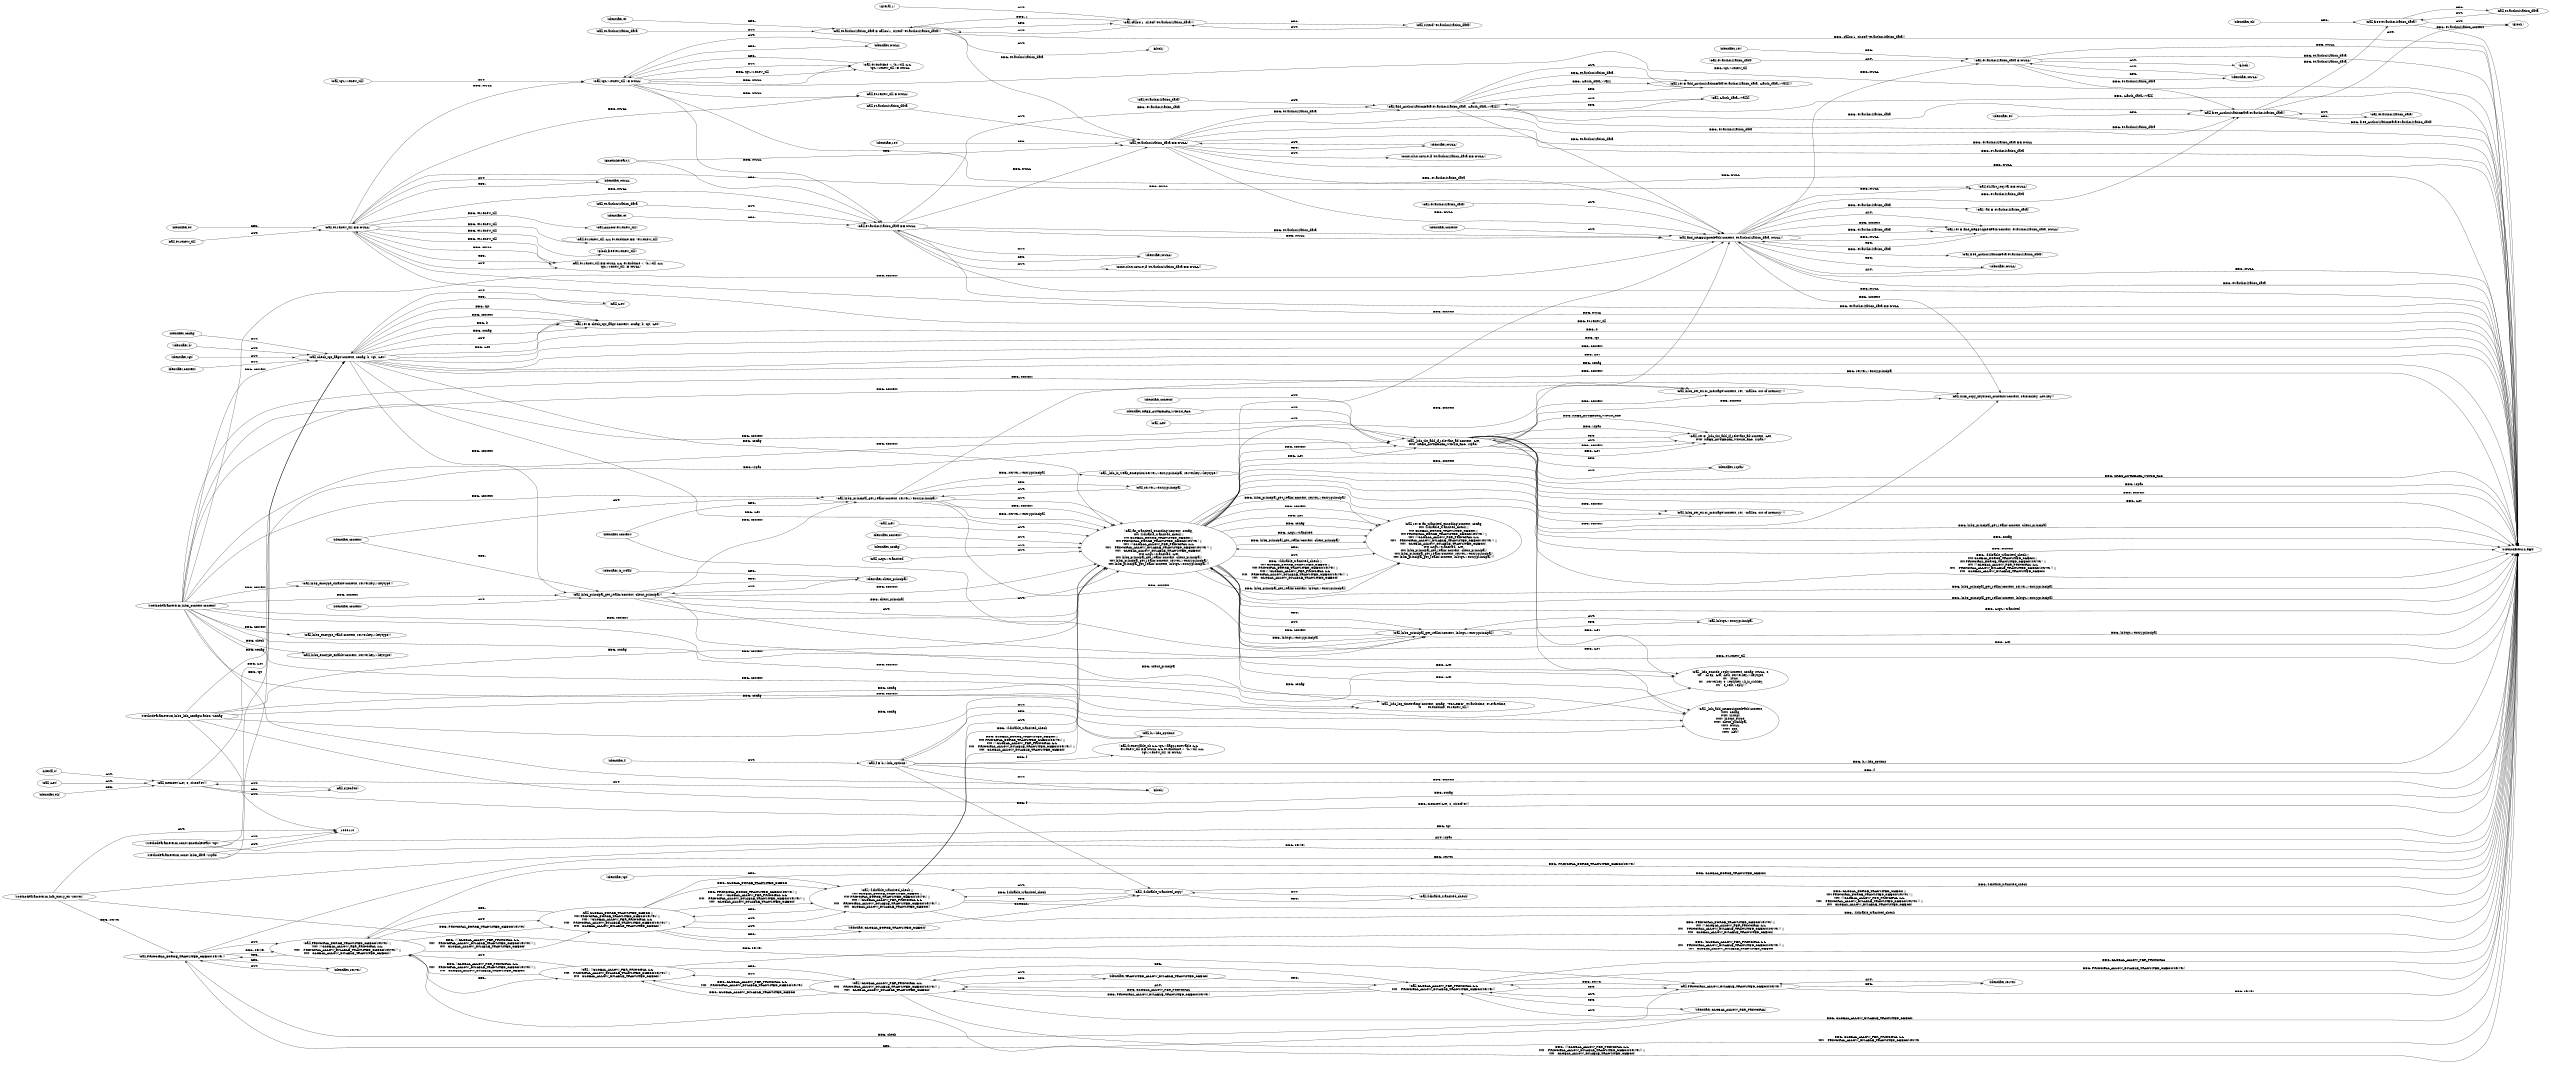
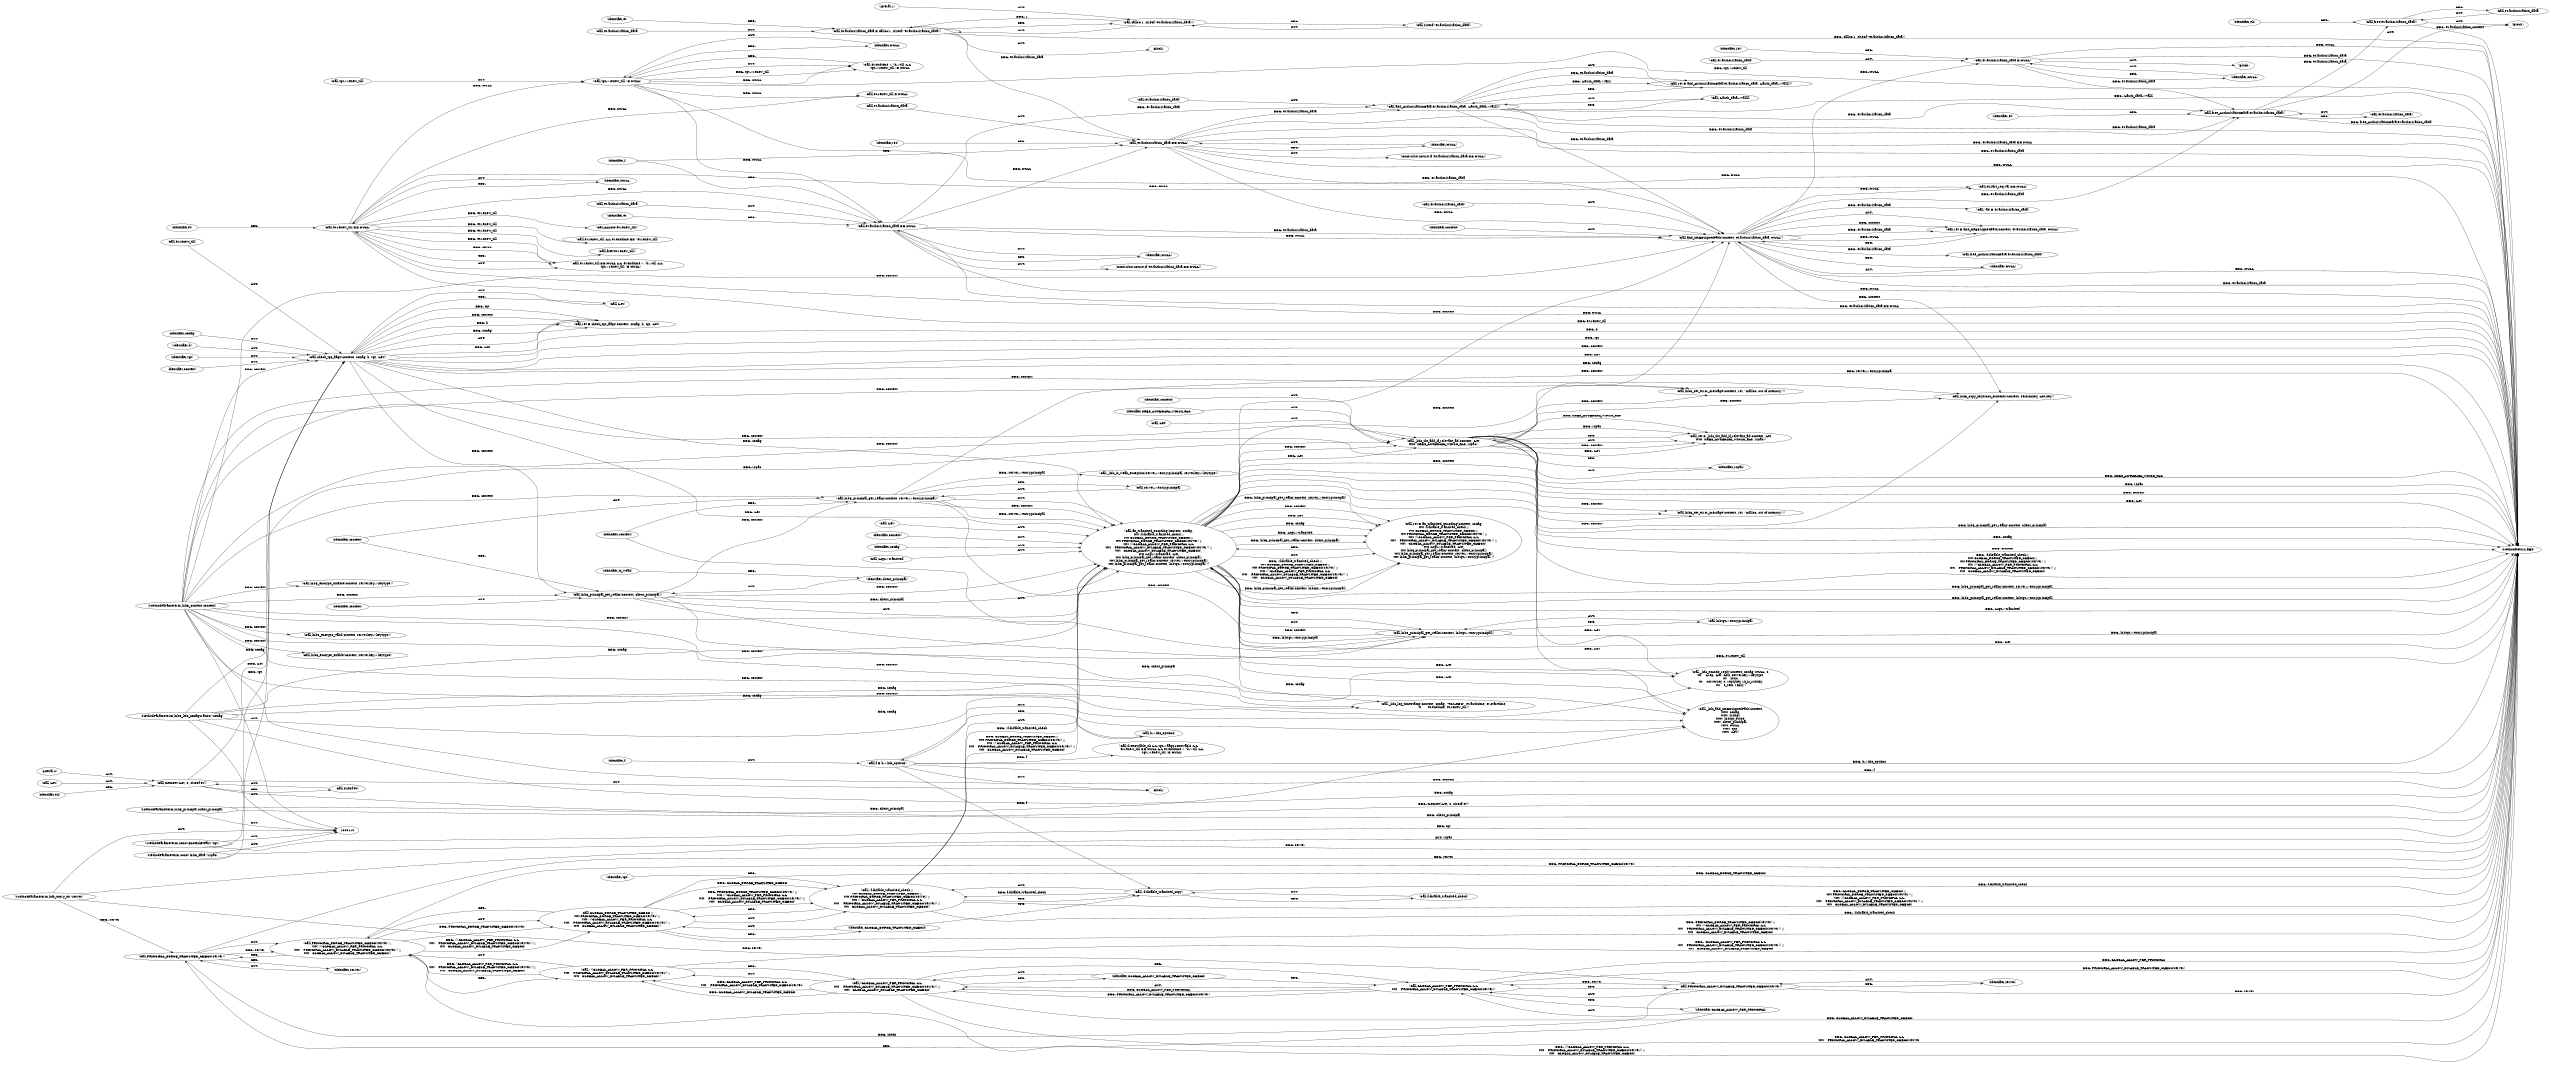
node "(EncTicketPart,i)": label "(EncTicketPart,i)" -> "(Identifier,i)"
edge "(Call,et.renew_till)" -> "(Call,et.renew_till == NULL)": now "(Call,et.renew_till)" -> "(Call,check_tgs_flags(context, config, b, tgt, &et))"
node "(Block,free(et.renew_till))": label "(Block,free(et.renew_till))" -> "(Call,free(et.renew_till))"
edge "(Call,krb5_principal_get_realm(context, client_principal))" -> "(Identifier,client_principal)": removed, label "CFG:"
edge "(MethodParameterIn,krb5_context context)" -> "(Call,krb5_enctype_enable(context, serverkey->keytype))": label "DDG: check" -> "DDG: context"
edge "(MethodParameterIn,krb5_context context)" -> "1000110": added, label "AST:"
node "(MethodParameterIn,krb5_principal client_principal)": added
edge "(Identifier,GLOBAL_FORCE_TRANSITED_CHECK)" -> "(Call,!f.disable_transited_copy)": label "GLOBAL: " -> "CFG: "
node "(Identifier,TRANSITED_ALLOW_DISABLE_TRANSITED_CHECK)": label "(Identifier,TRANSITED_ALLOW_DISABLE_TRANSITED_CHECK)" -> "(Identifier,GLOBAL_ALLOW_DISABLE_TRANSITED_CHECK)"
